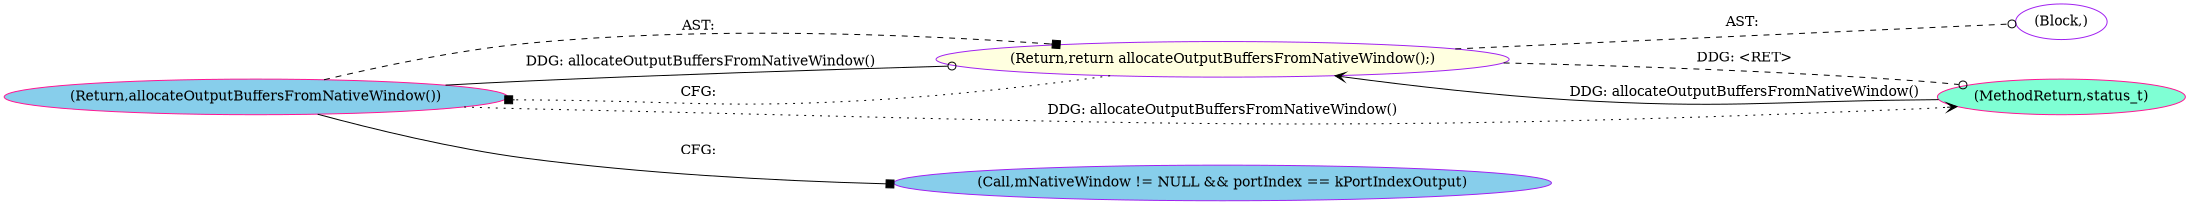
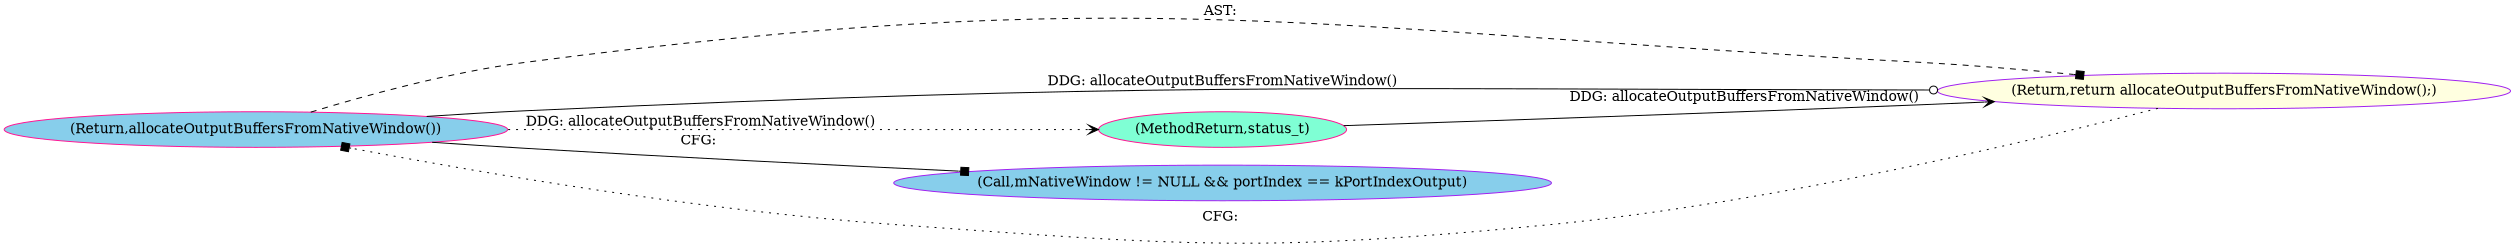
node "(Block,)": removed
edge "(Return,return allocateOutputBuffersFromNativeWindow();)" -> "(MethodReturn,status_t)": removed, label "DDG: <RET>"
